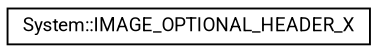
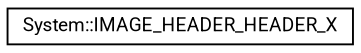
node "System::IMAGE_OPTIONAL_HEADER_X": label "System::IMAGE_OPTIONAL_HEADER_X" -> "System::IMAGE_HEADER_HEADER_X"
